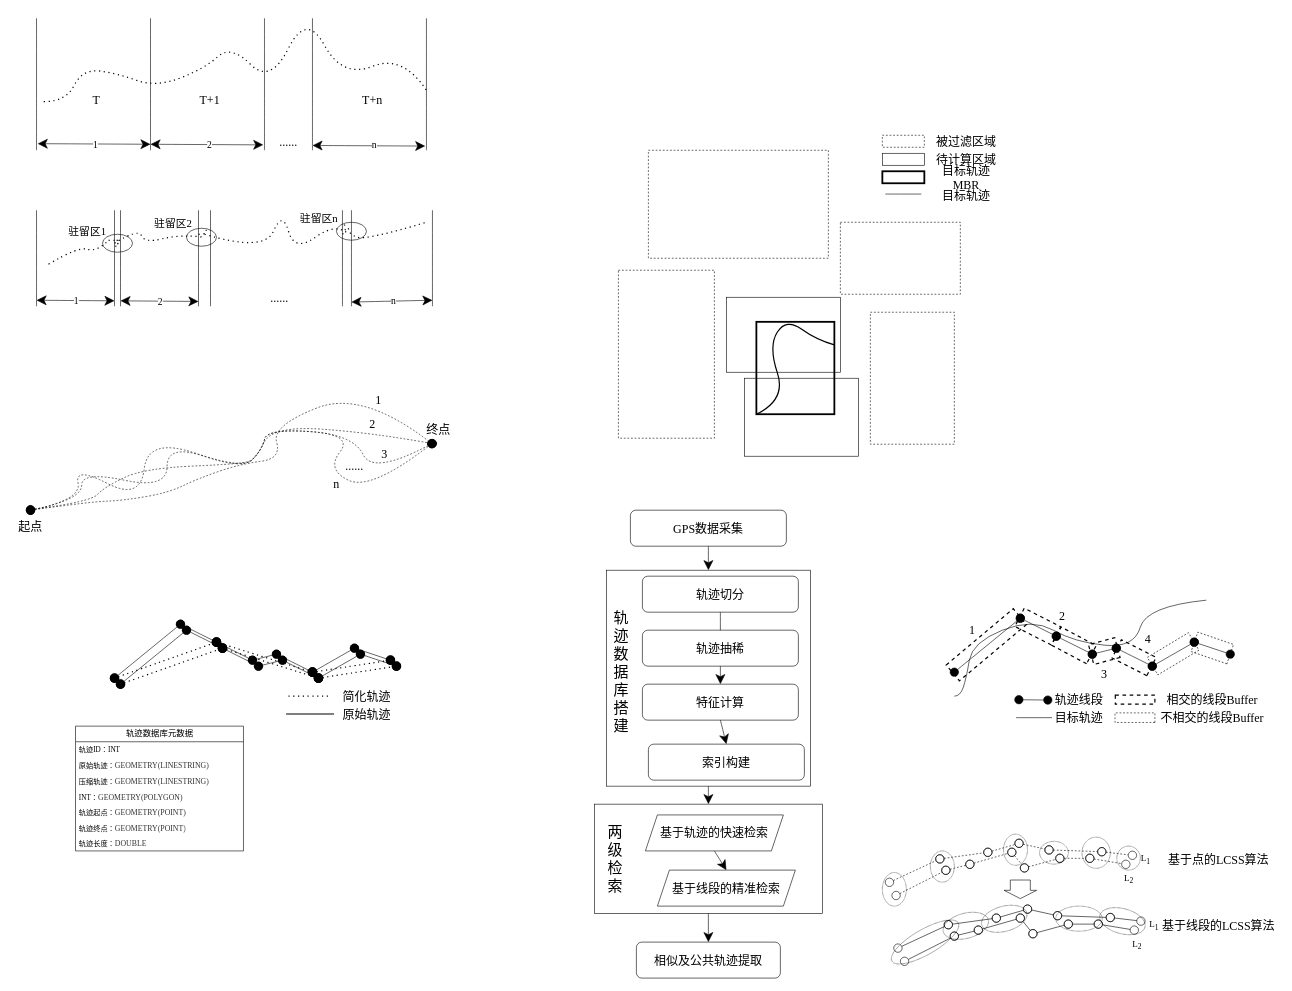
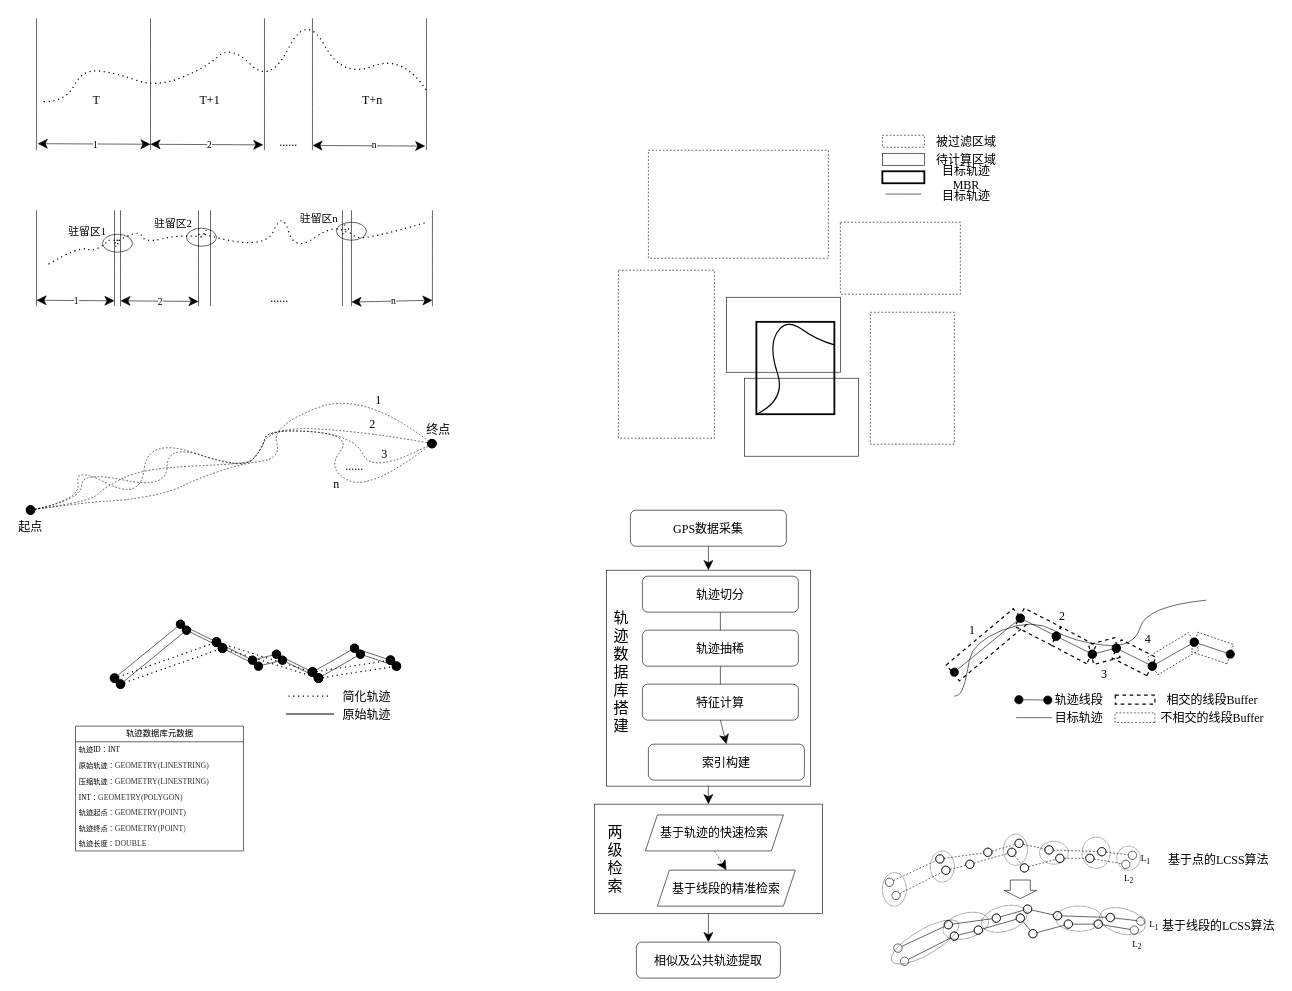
edge "轨迹抽稀" -> "特征计算": arrowhead classic -> none
edge "基于轨迹的快速检索" -> "基于线段的精准检索": style solid -> dashed
